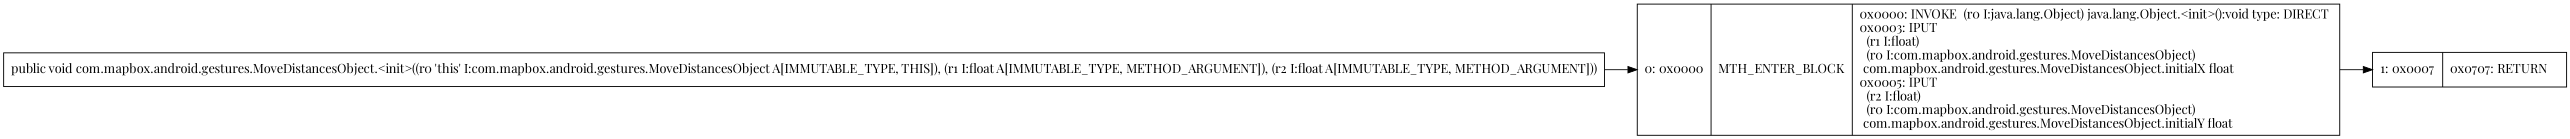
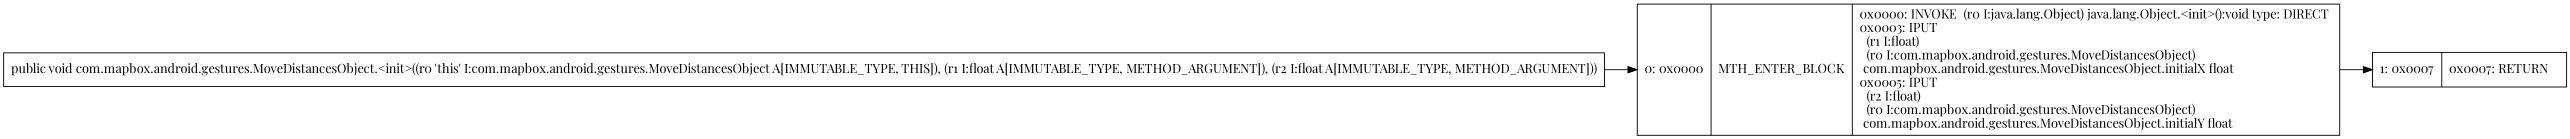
node "1: 0x0007": text "0x0707: RETURN" -> "0x0007: RETURN"
